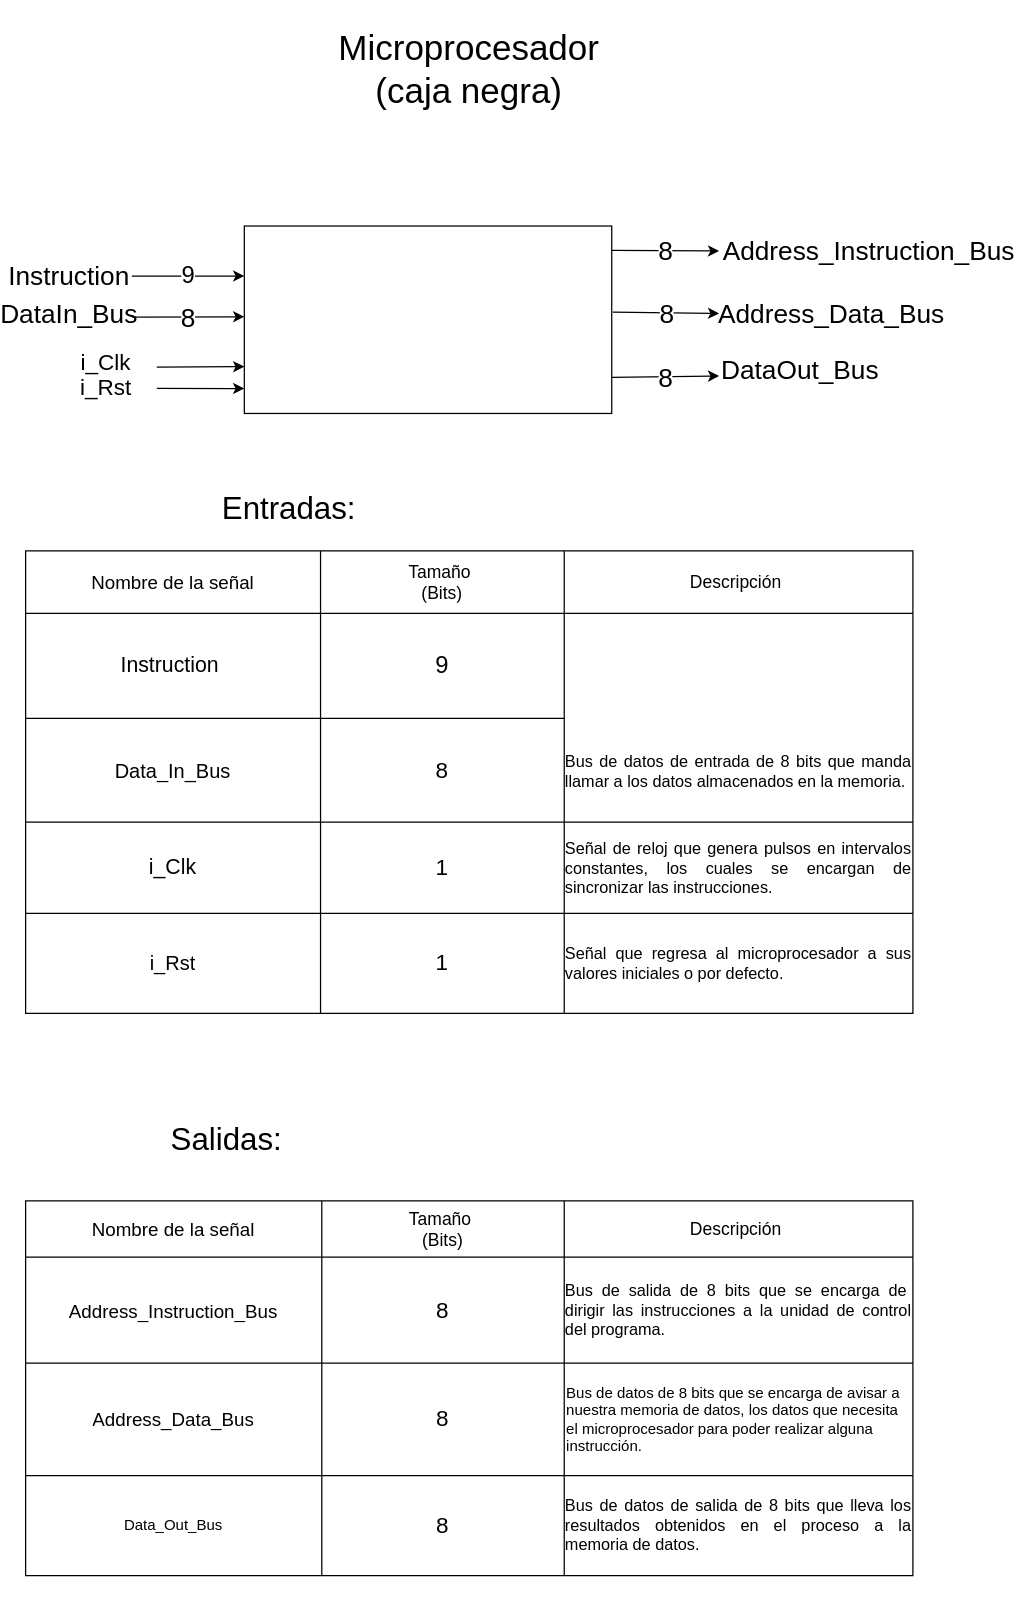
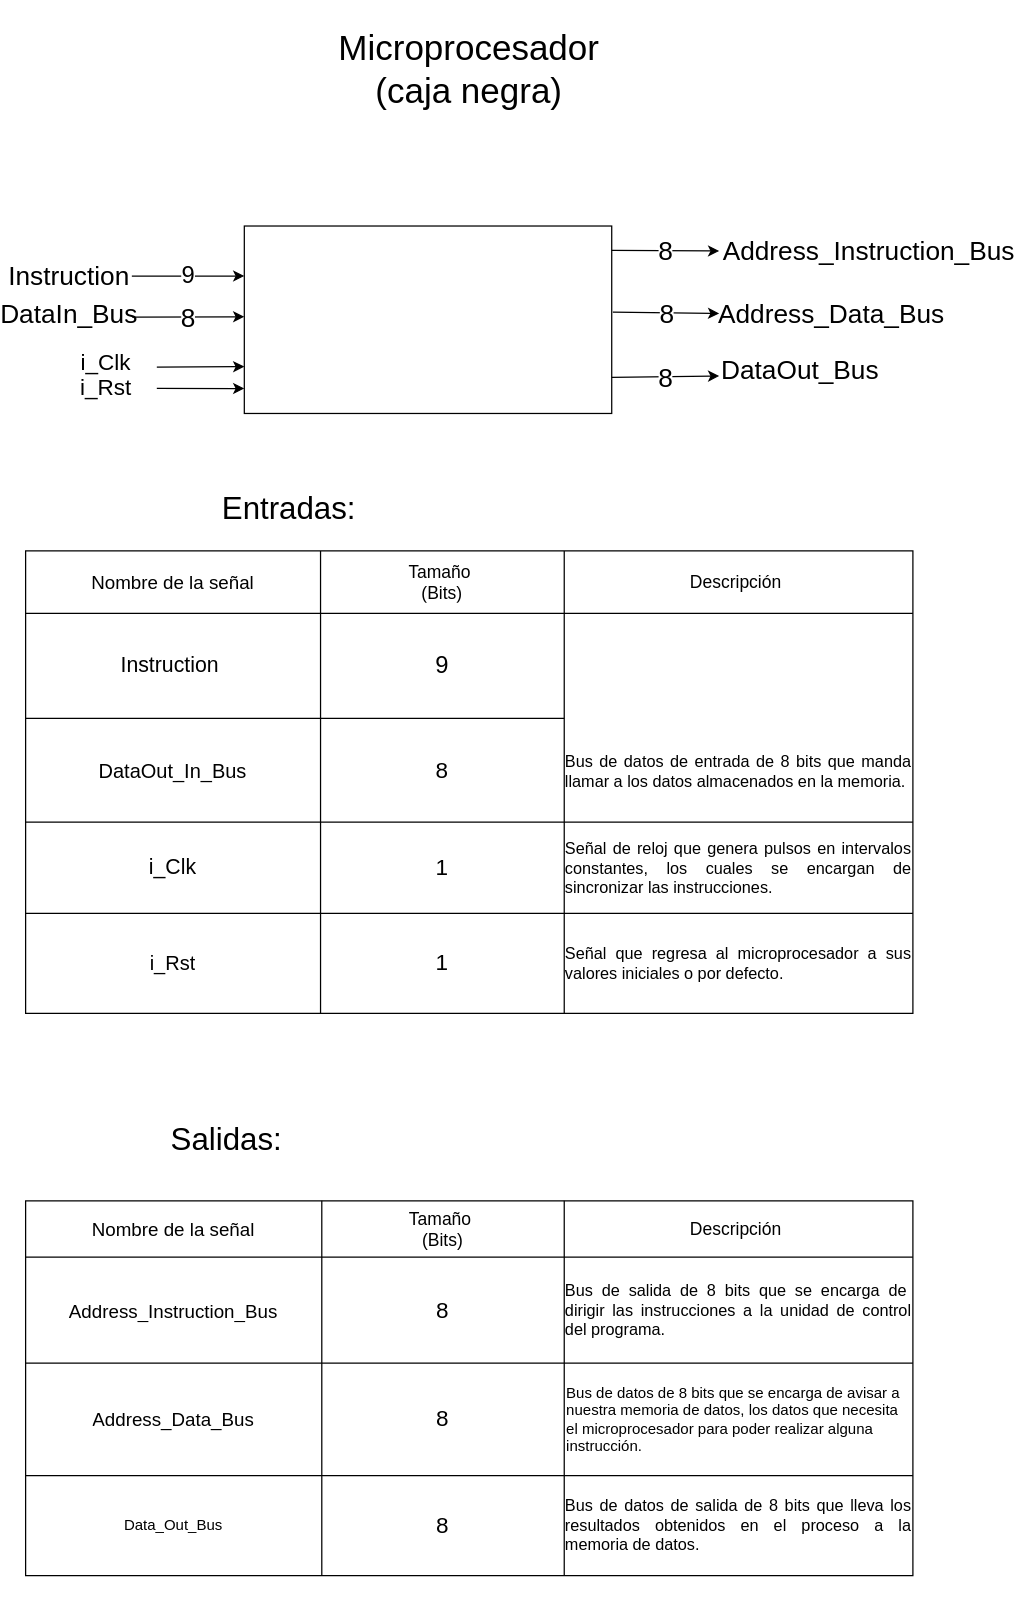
node "Data_In_Bus": label "Data_In_Bus" -> "DataOut_In_Bus"
